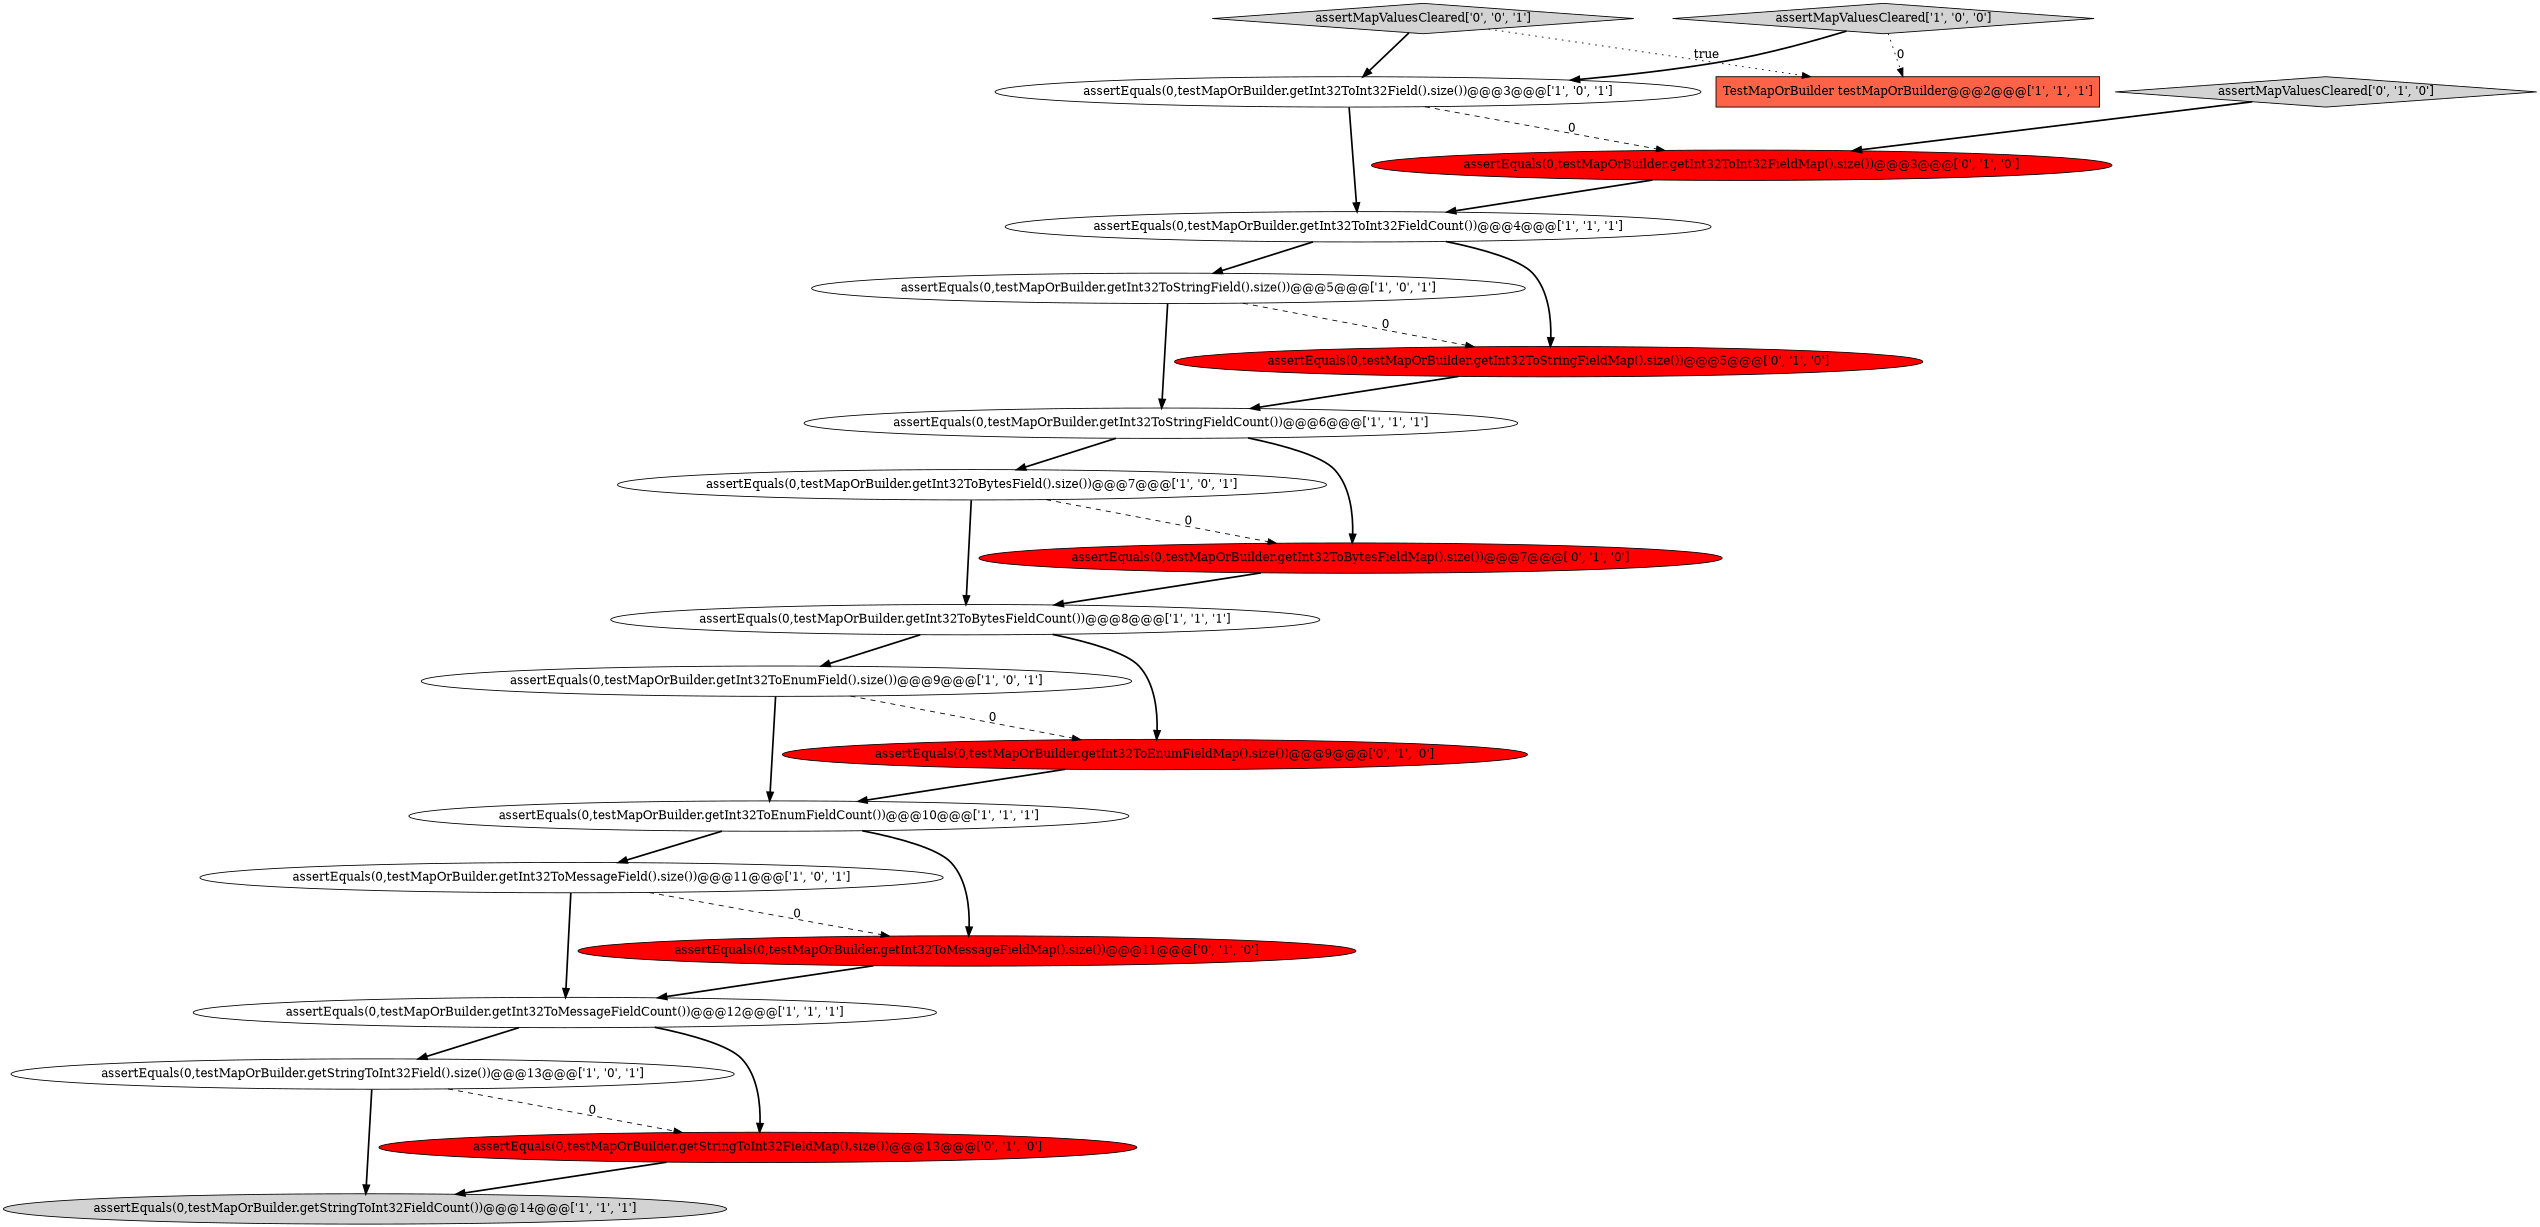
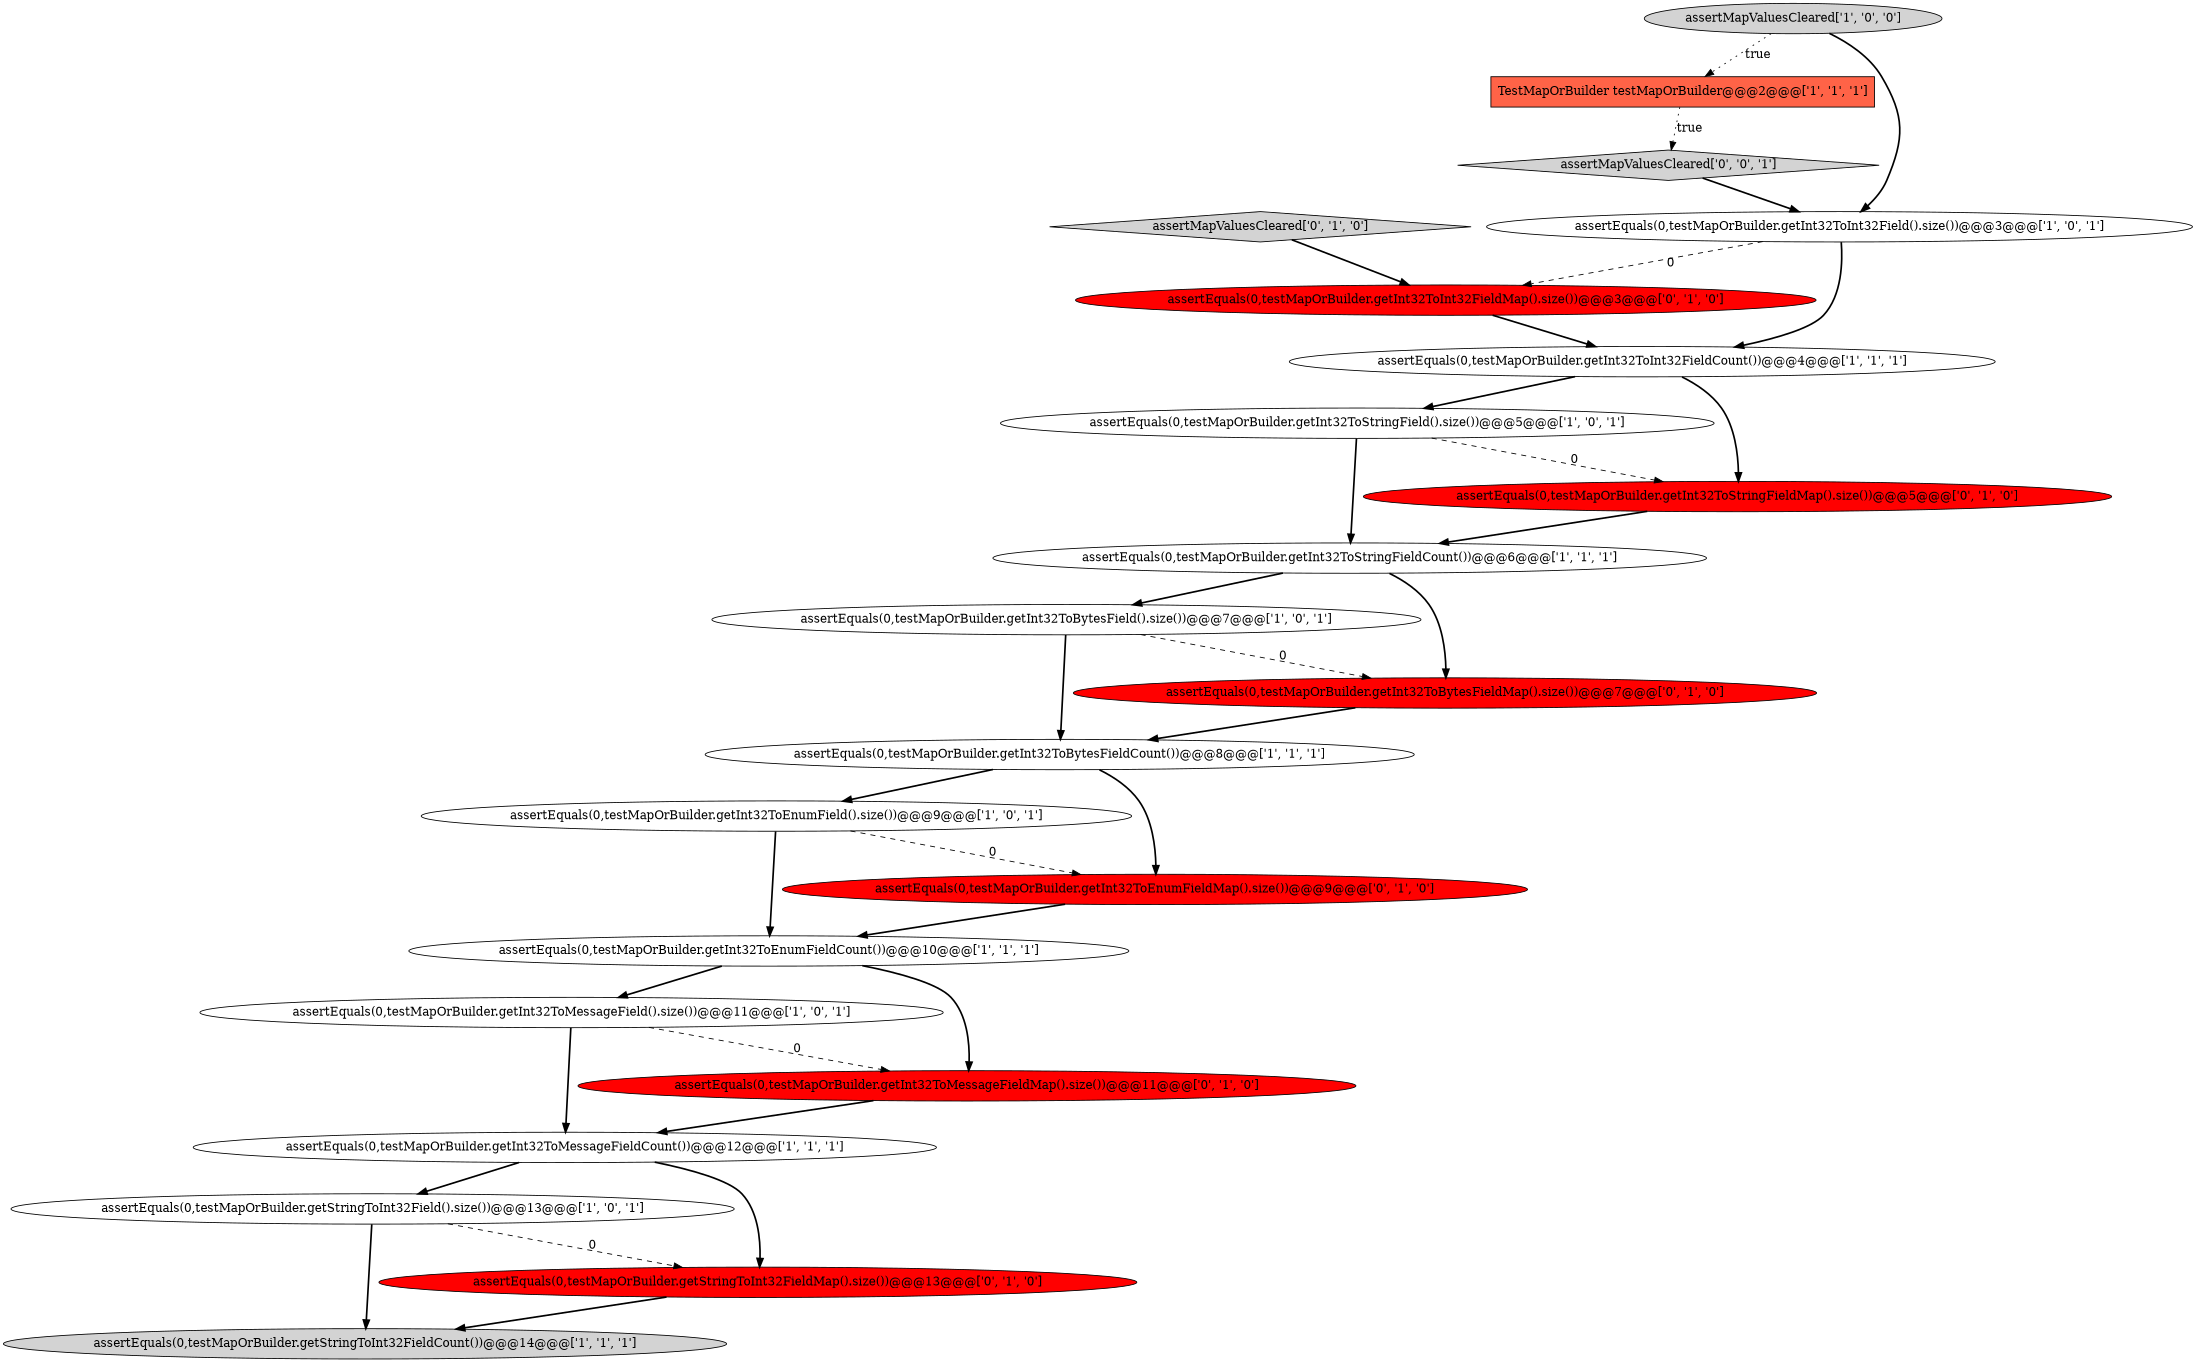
node "assertMapValuesCleared['1', '0', '0']": shape diamond -> ellipse
edge "assertMapValuesCleared['0', '0', '1']" -> "TestMapOrBuilder testMapOrBuilder@@@2@@@['1', '1', '1']": reversed
edge "assertMapValuesCleared['1', '0', '0']" -> "TestMapOrBuilder testMapOrBuilder@@@2@@@['1', '1', '1']": label "0" -> "true"
